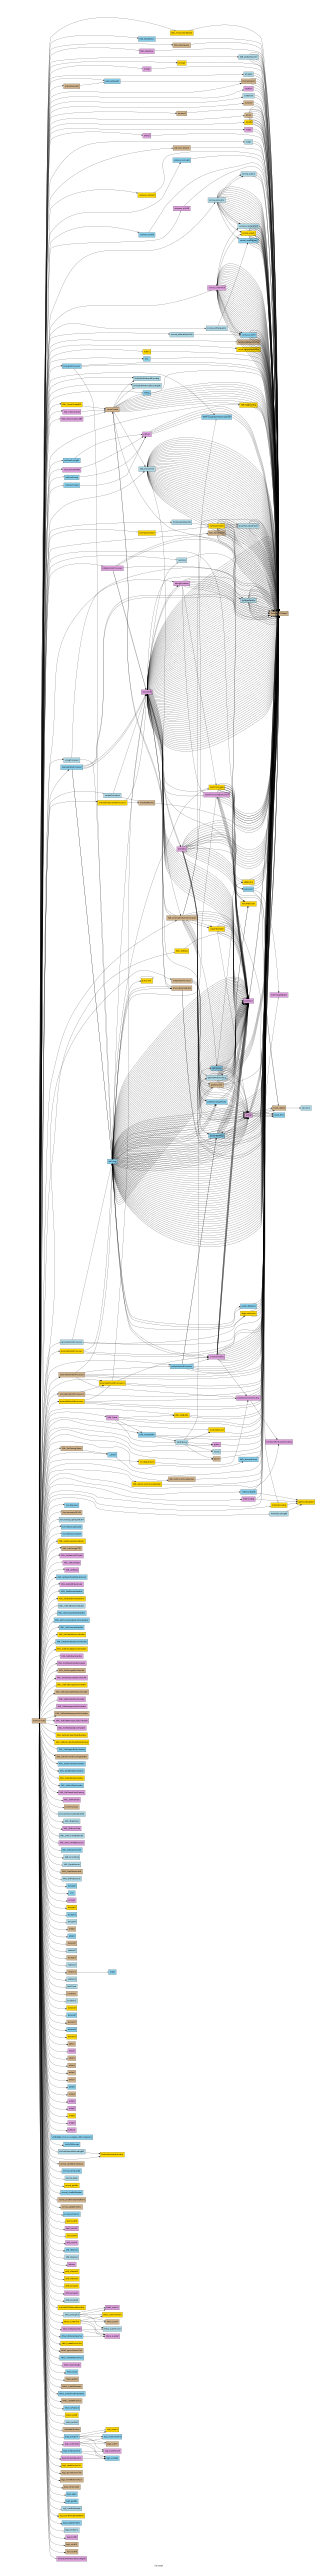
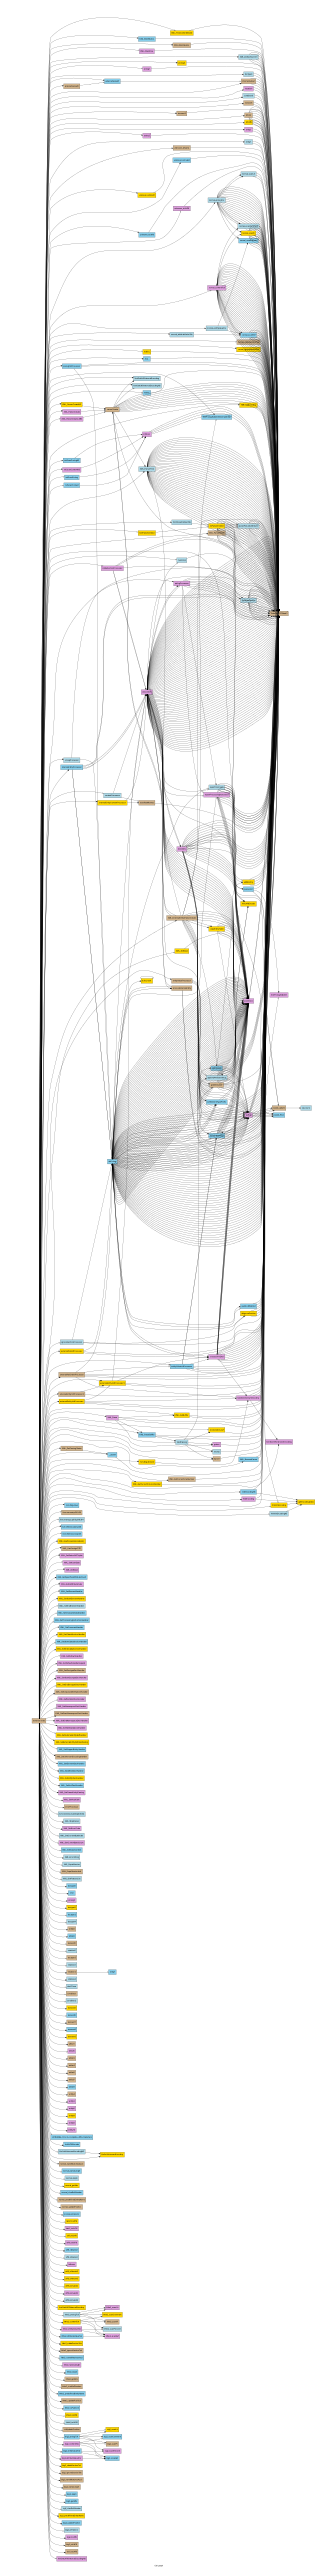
edge "XML_ParserFree" -> "XML_ExternalEntityParserCreate": reversed
node "reportComment": fillcolor gold -> lightblue
